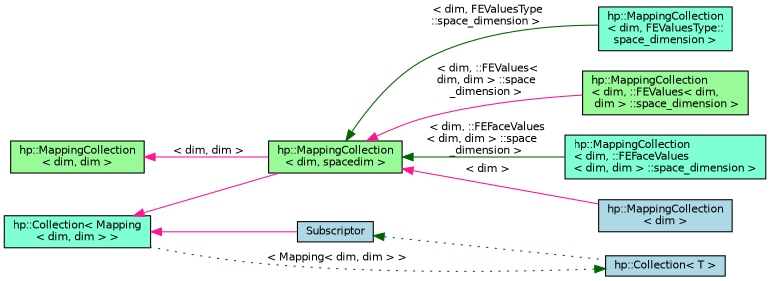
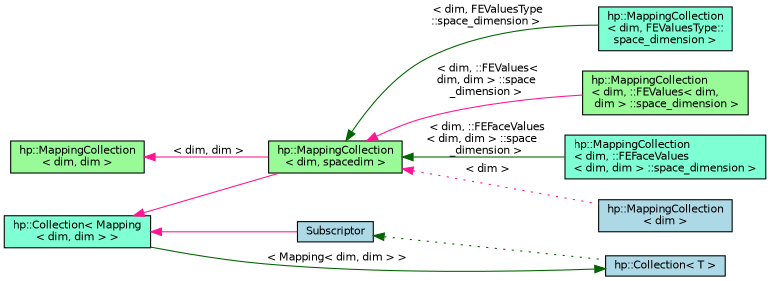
edge "hp::MappingCollection < dim >" -> "hp::MappingCollection < dim, spacedim >": style solid -> dotted
edge "hp::Collection< Mapping < dim, dim > >" -> "hp::Collection< T >": style dotted -> solid
